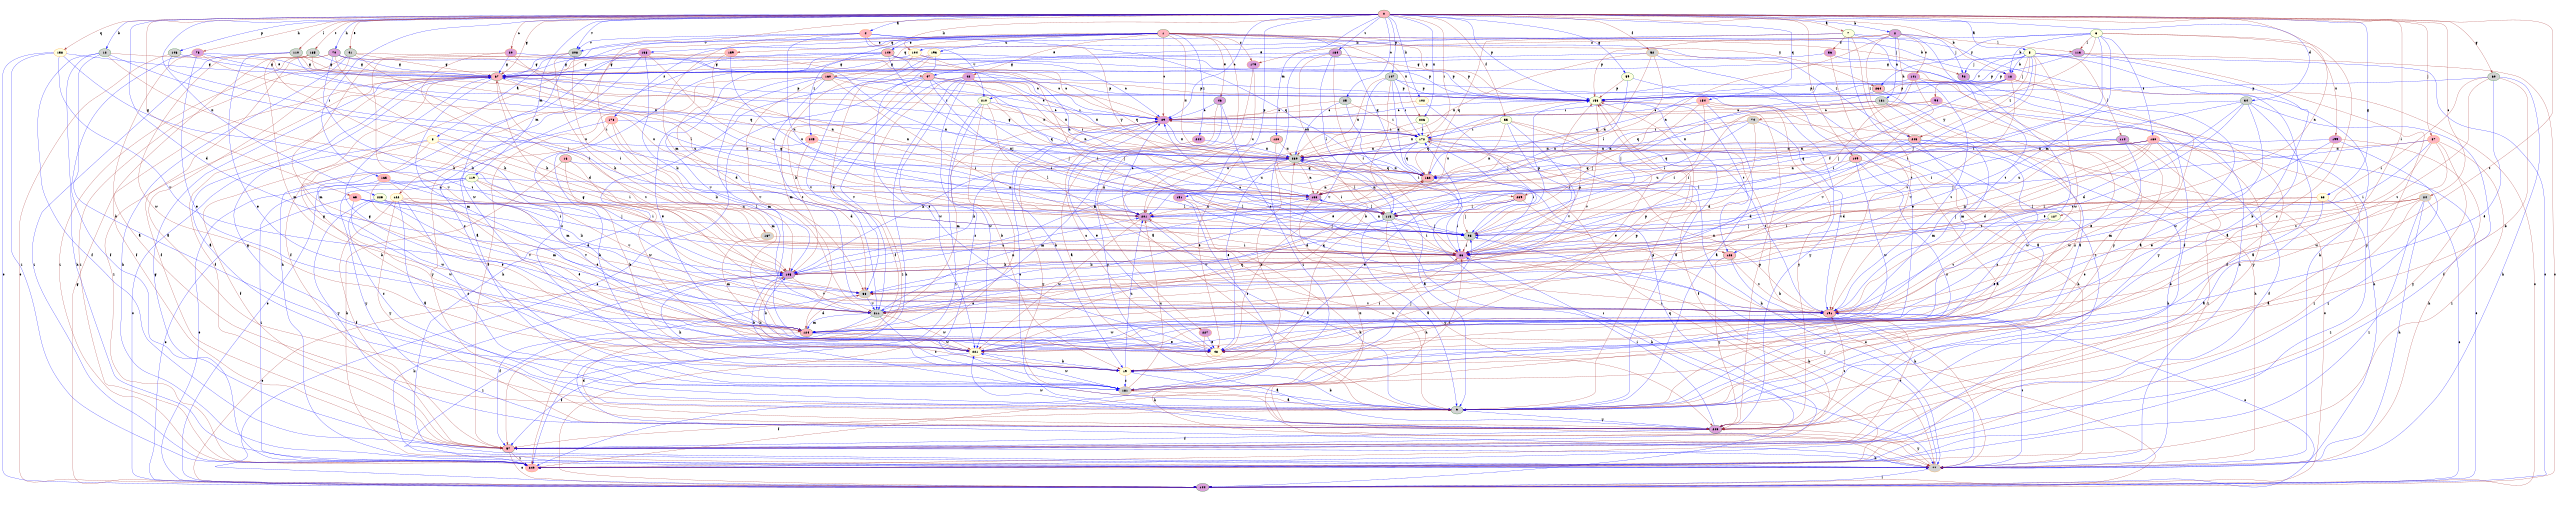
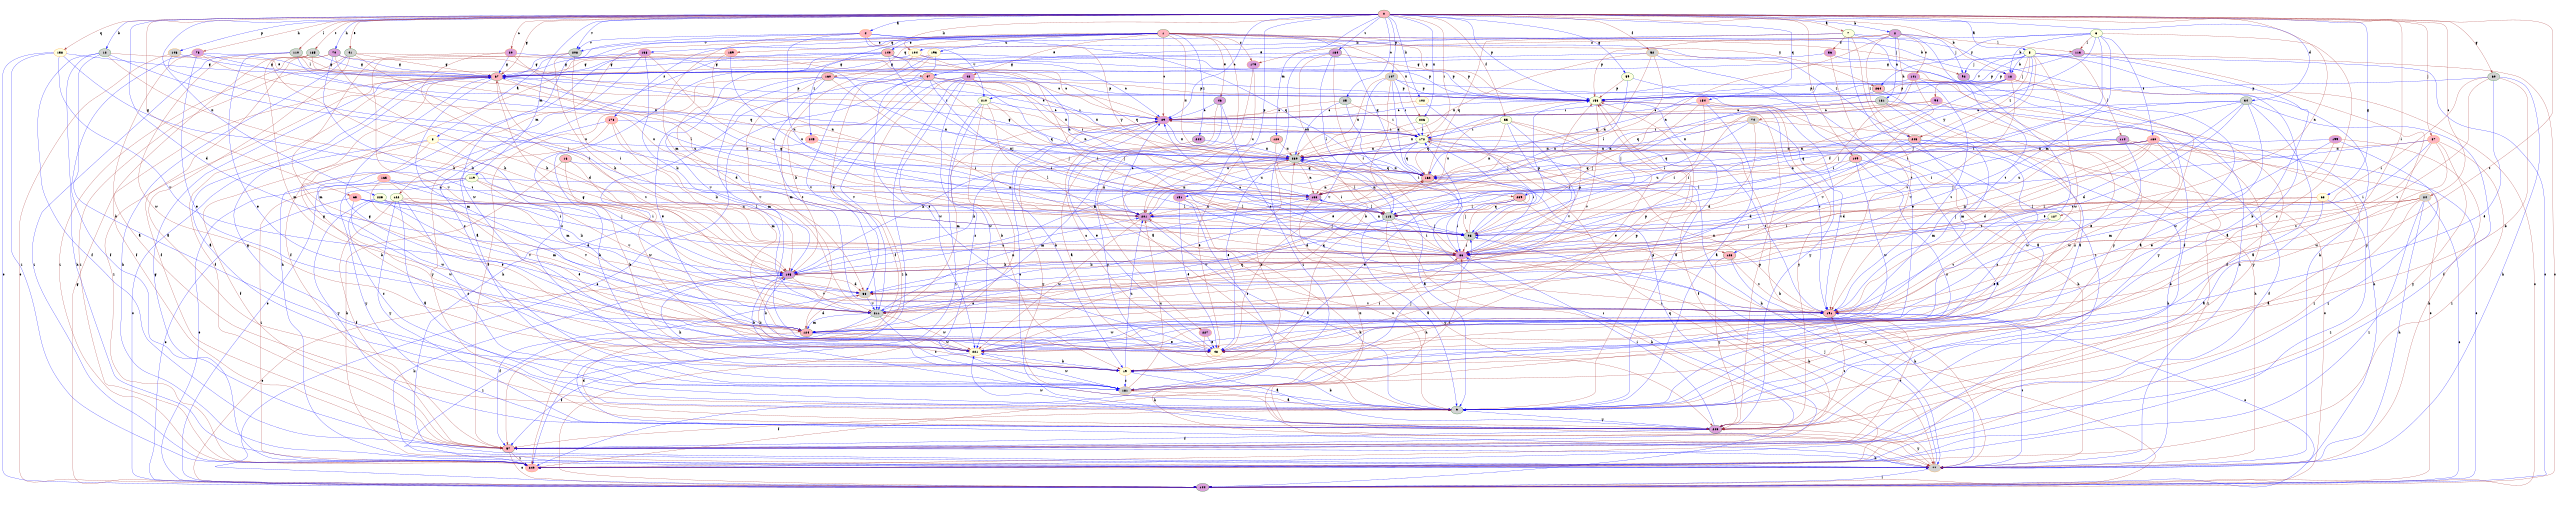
edge "0" -> "165": removed, label "r"
edge "3" -> "199": removed, label "u"
node "146": color darkgreen -> darkorange
edge "73" -> "67": label "g" -> "l"
edge "70" -> "29": now "34" -> "29"
node "147": color darkgreen -> darkorange
edge "160" -> "230": now "201" -> "230"
edge "153" -> "123": now "153" -> "191"
edge "3" -> "239": color brown -> blue
node "244": color darkorange -> darkgreen
edge "67" -> "133": removed, label "n"
edge "230" -> "162": color brown -> blue
edge "47" -> "95": color blue -> brown
node "122": color darkorange -> darkgreen
edge "95" -> "162": added, label "q"
edge "245" -> "38": now "105" -> "38"
node "167": removed
edge "8" -> "86": removed, label "i"
edge "119" -> "48": now "151" -> "48"
edge "115" -> "77": color blue -> brown
edge "114" -> "9": now "114" -> "144"
edge "109" -> "9": color brown -> blue
edge "119" -> "249": color blue -> brown
edge "122" -> "240": color brown -> blue
